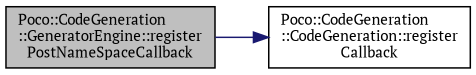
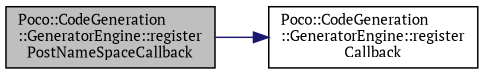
node "Poco::CodeGeneration ::CodeGeneration::register Callback": label "Poco::CodeGeneration ::CodeGeneration::register Callback" -> "Poco::CodeGeneration ::GeneratorEngine::register Callback"
